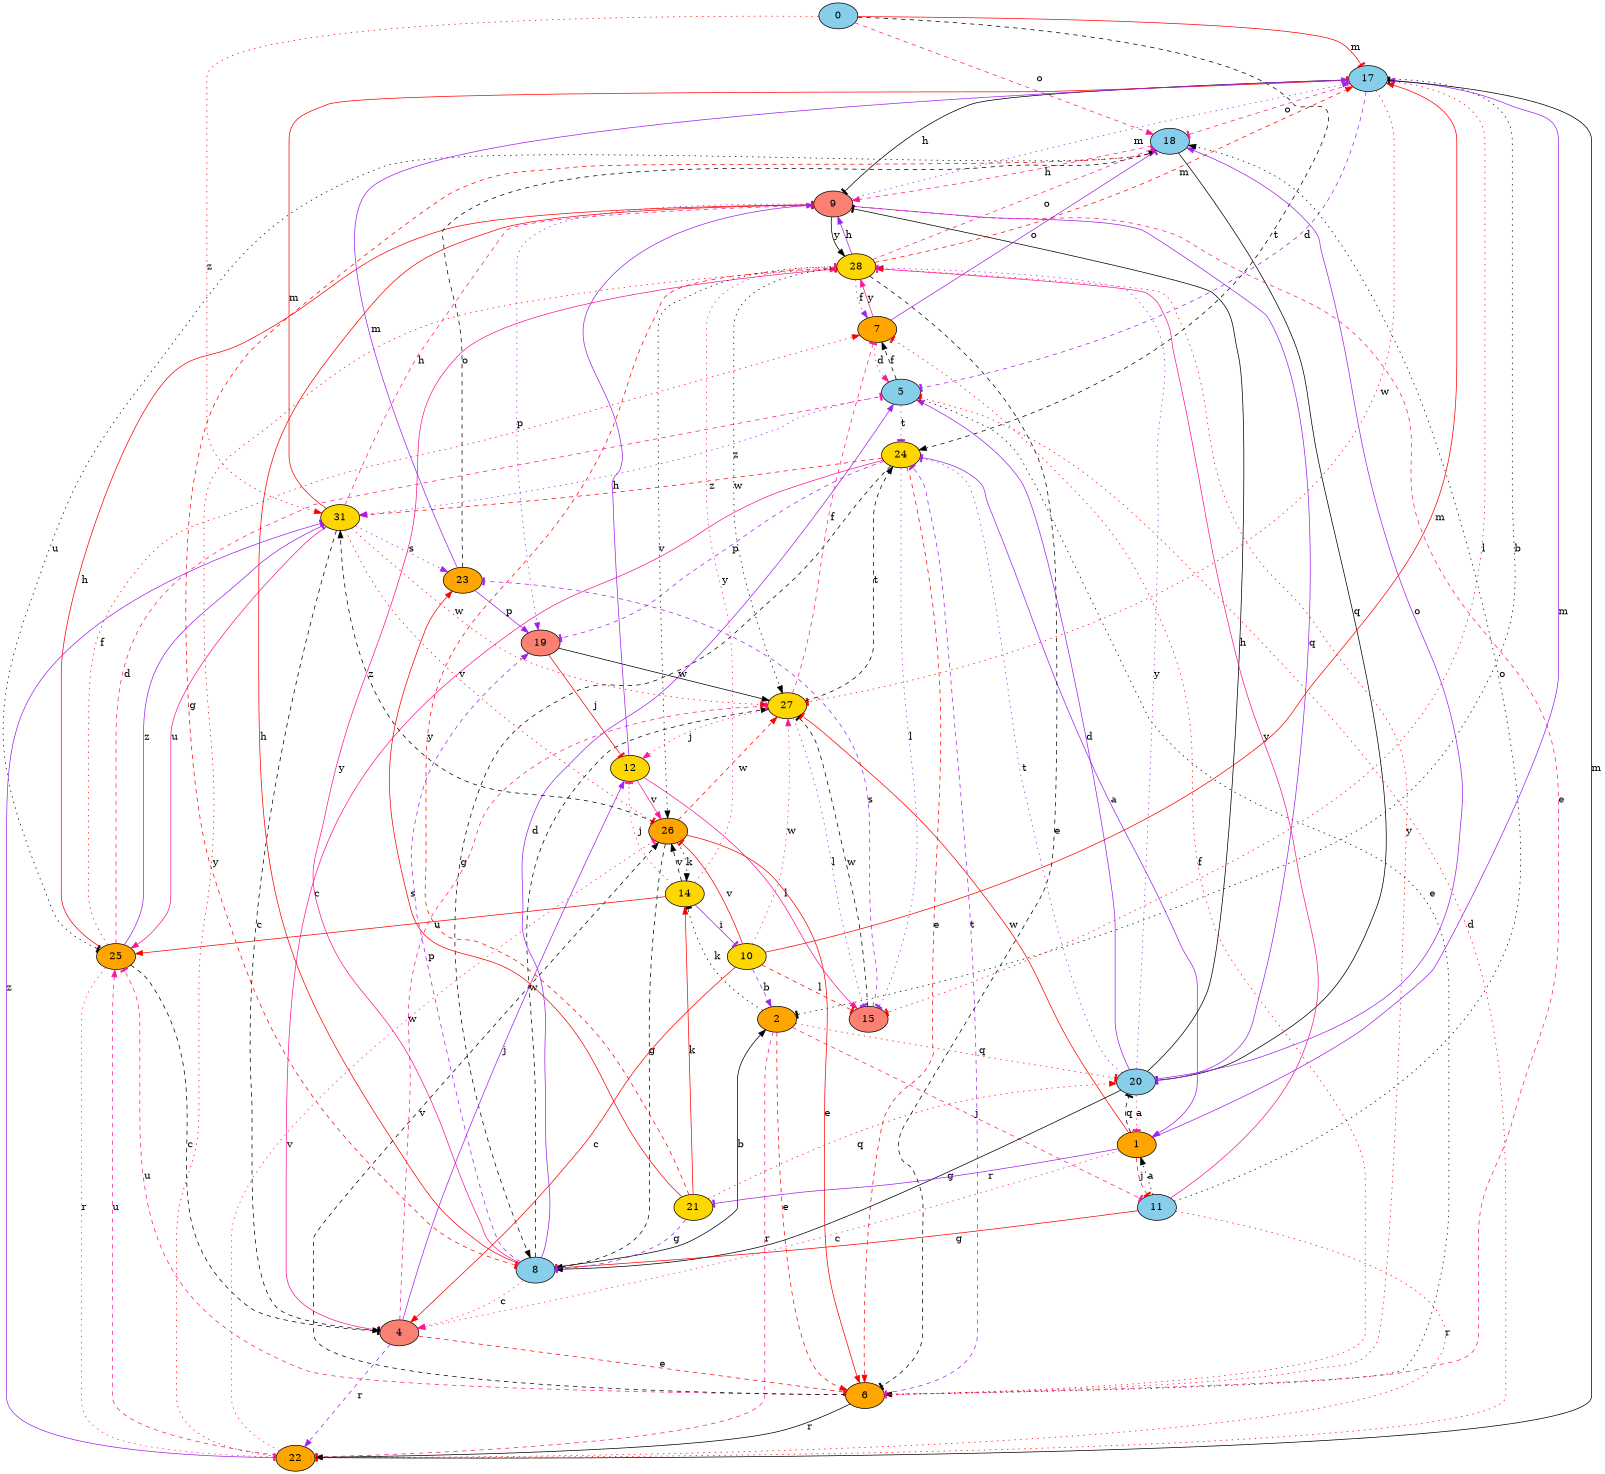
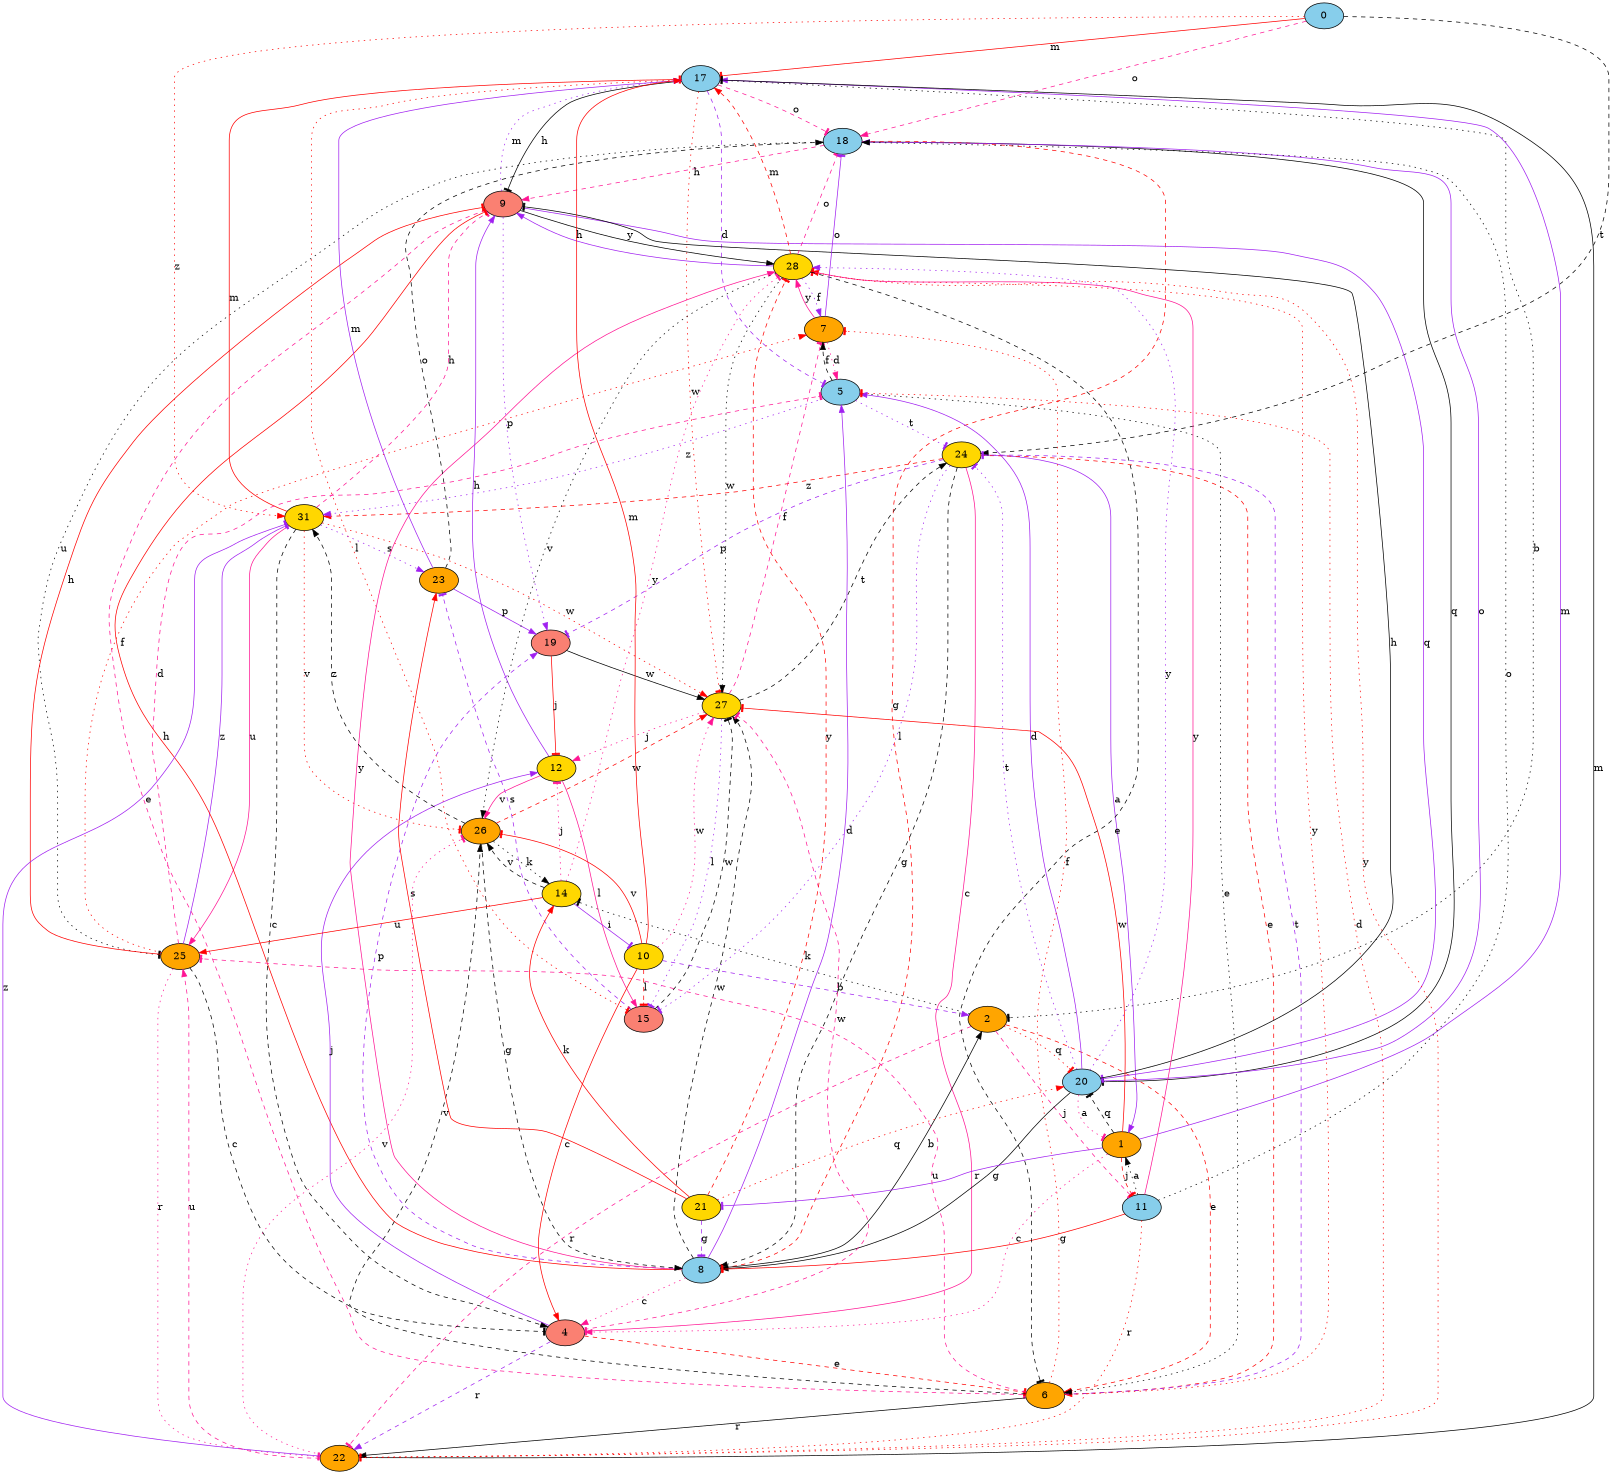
edge "26" -> "6": removed, label "e"
